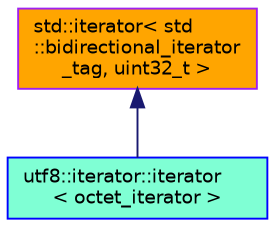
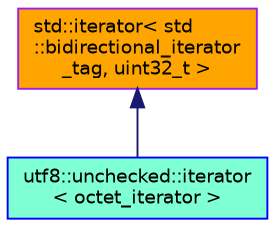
node "utf8::iterator::iterator < octet_iterator >": label "utf8::iterator::iterator < octet_iterator >" -> "utf8::unchecked::iterator < octet_iterator >"
